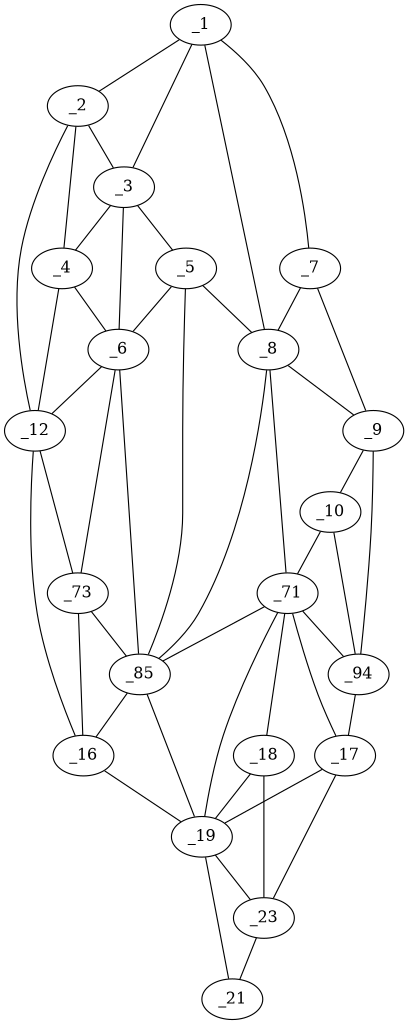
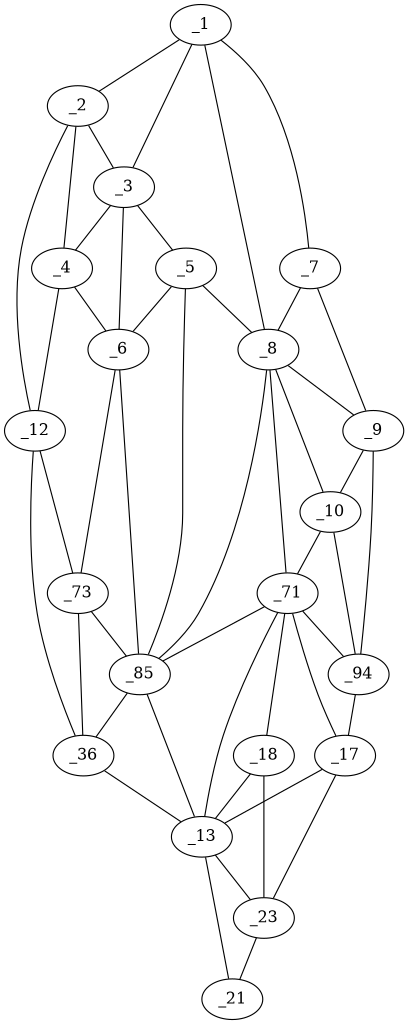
edge "_6" -- "_12": removed
edge "_8" -- "_10": added
node "_16": label "_16" -> "_36"
node "_19": label "_19" -> "_13"
